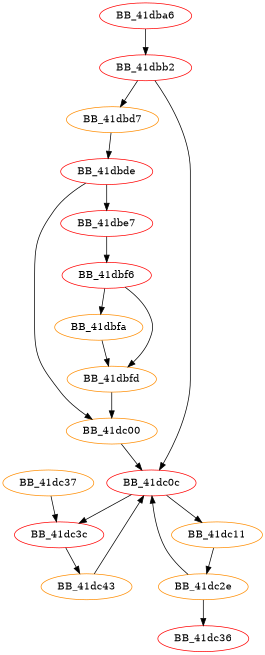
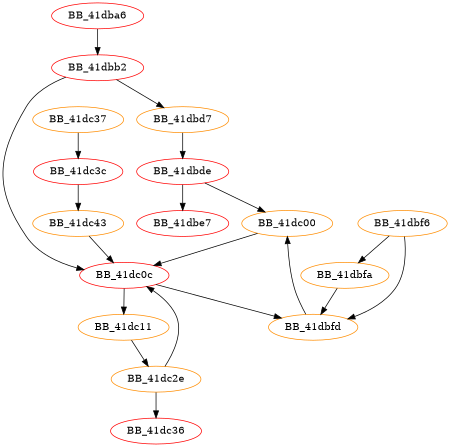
edge "BB_41dbe7" -> "BB_41dbf6": removed
node "BB_41dbf6": color red -> darkorange
edge "BB_41dc0c" -> "BB_41dc3c": now "BB_41dc0c" -> "BB_41dbfd"
